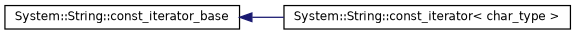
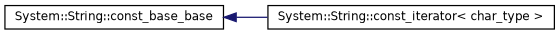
node "System::String::const_iterator_base": label "System::String::const_iterator_base" -> "System::String::const_base_base"
